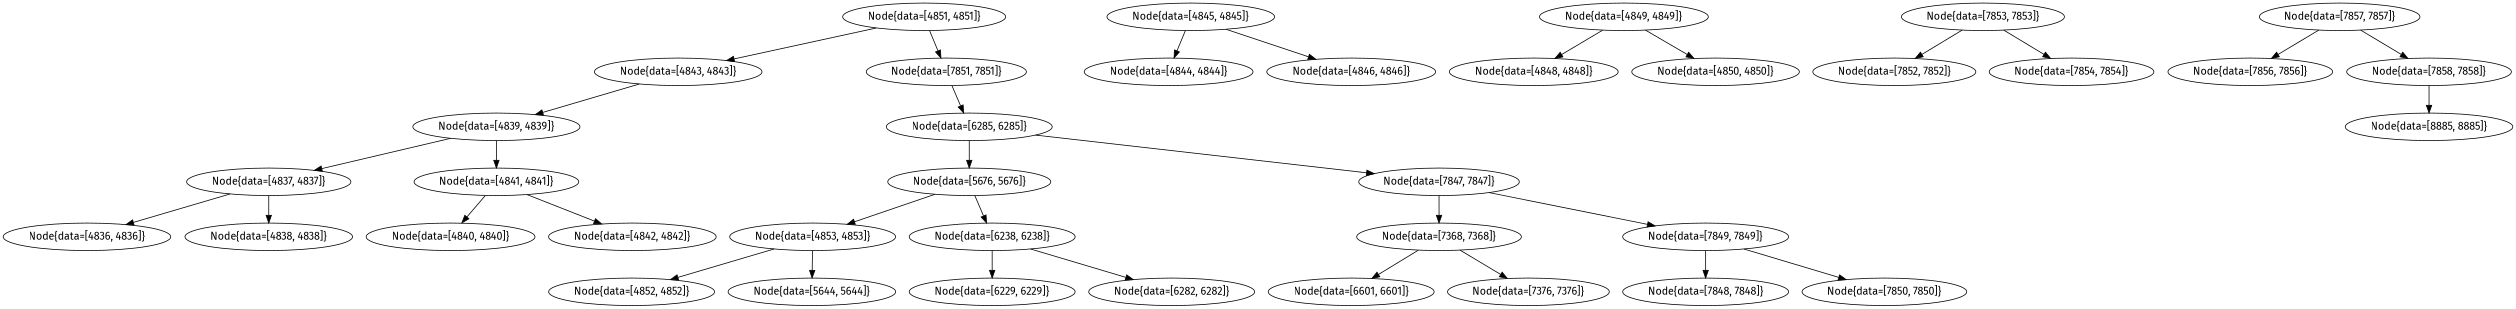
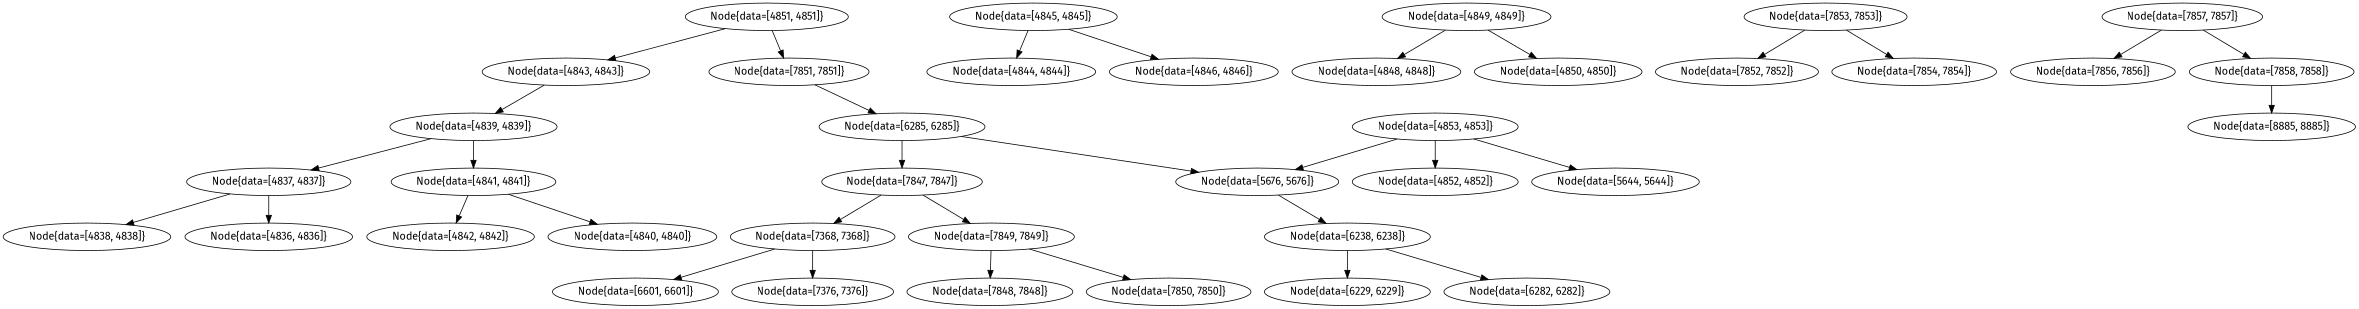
edge "Node{data=[5676, 5676]}" -> "Node{data=[4853, 4853]}": reversed
